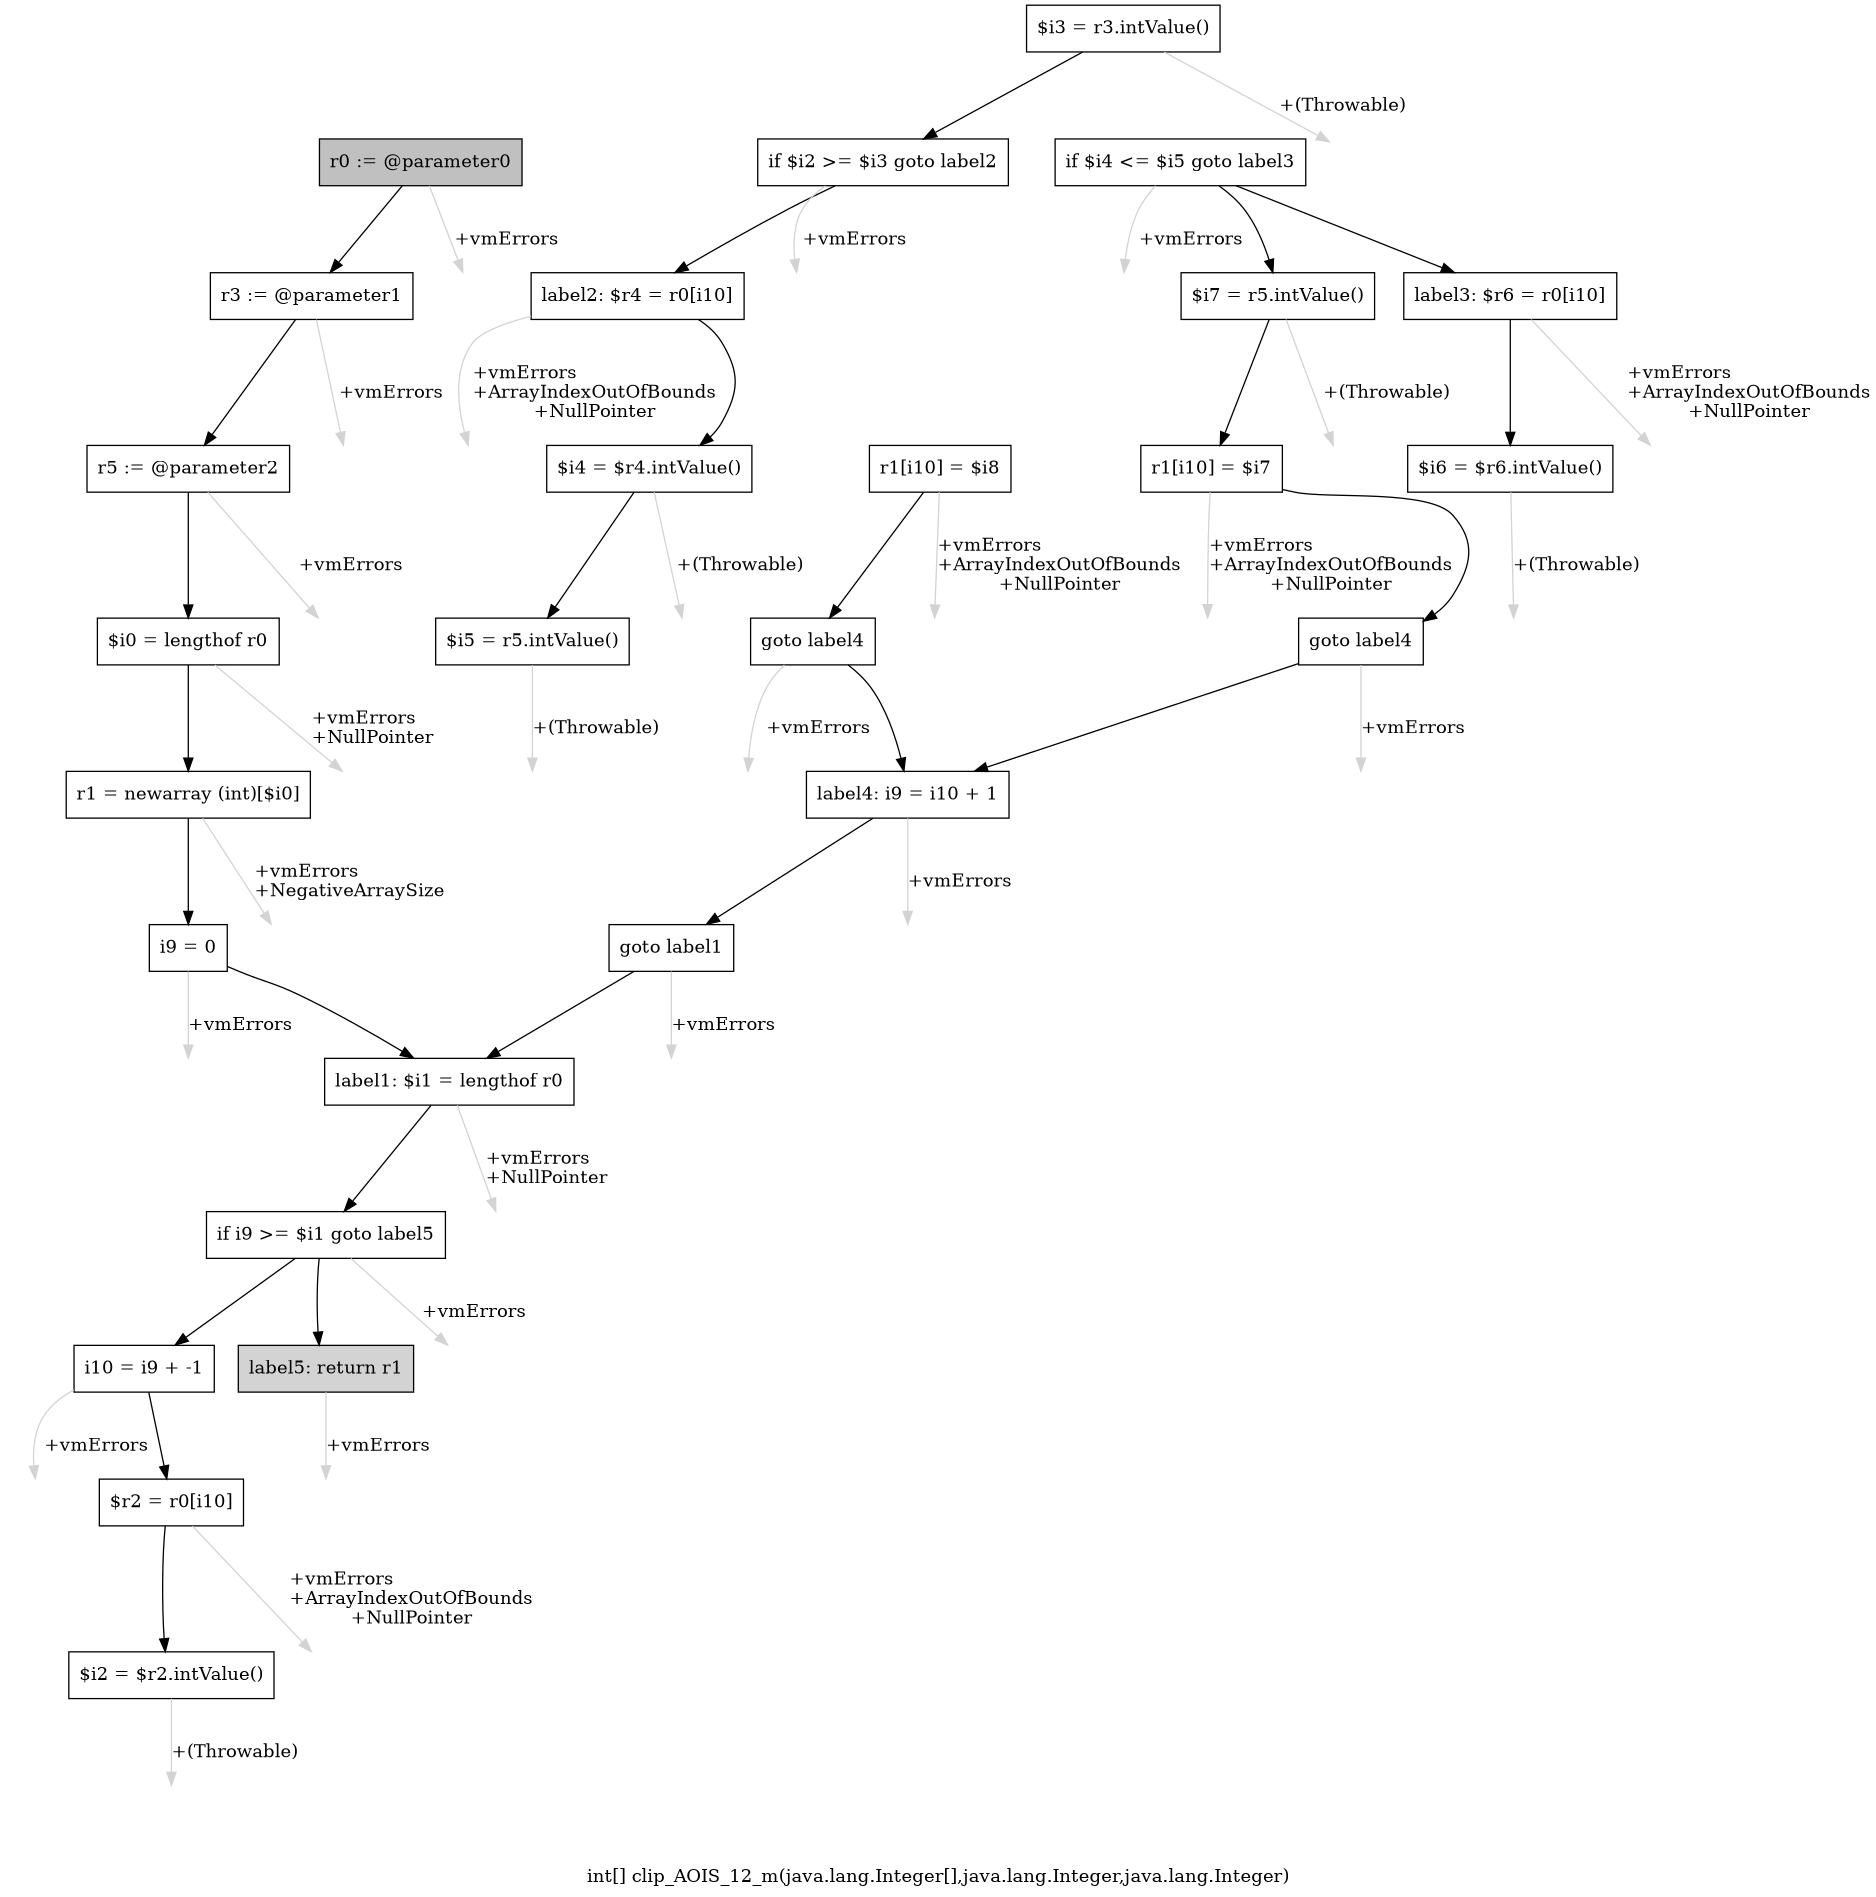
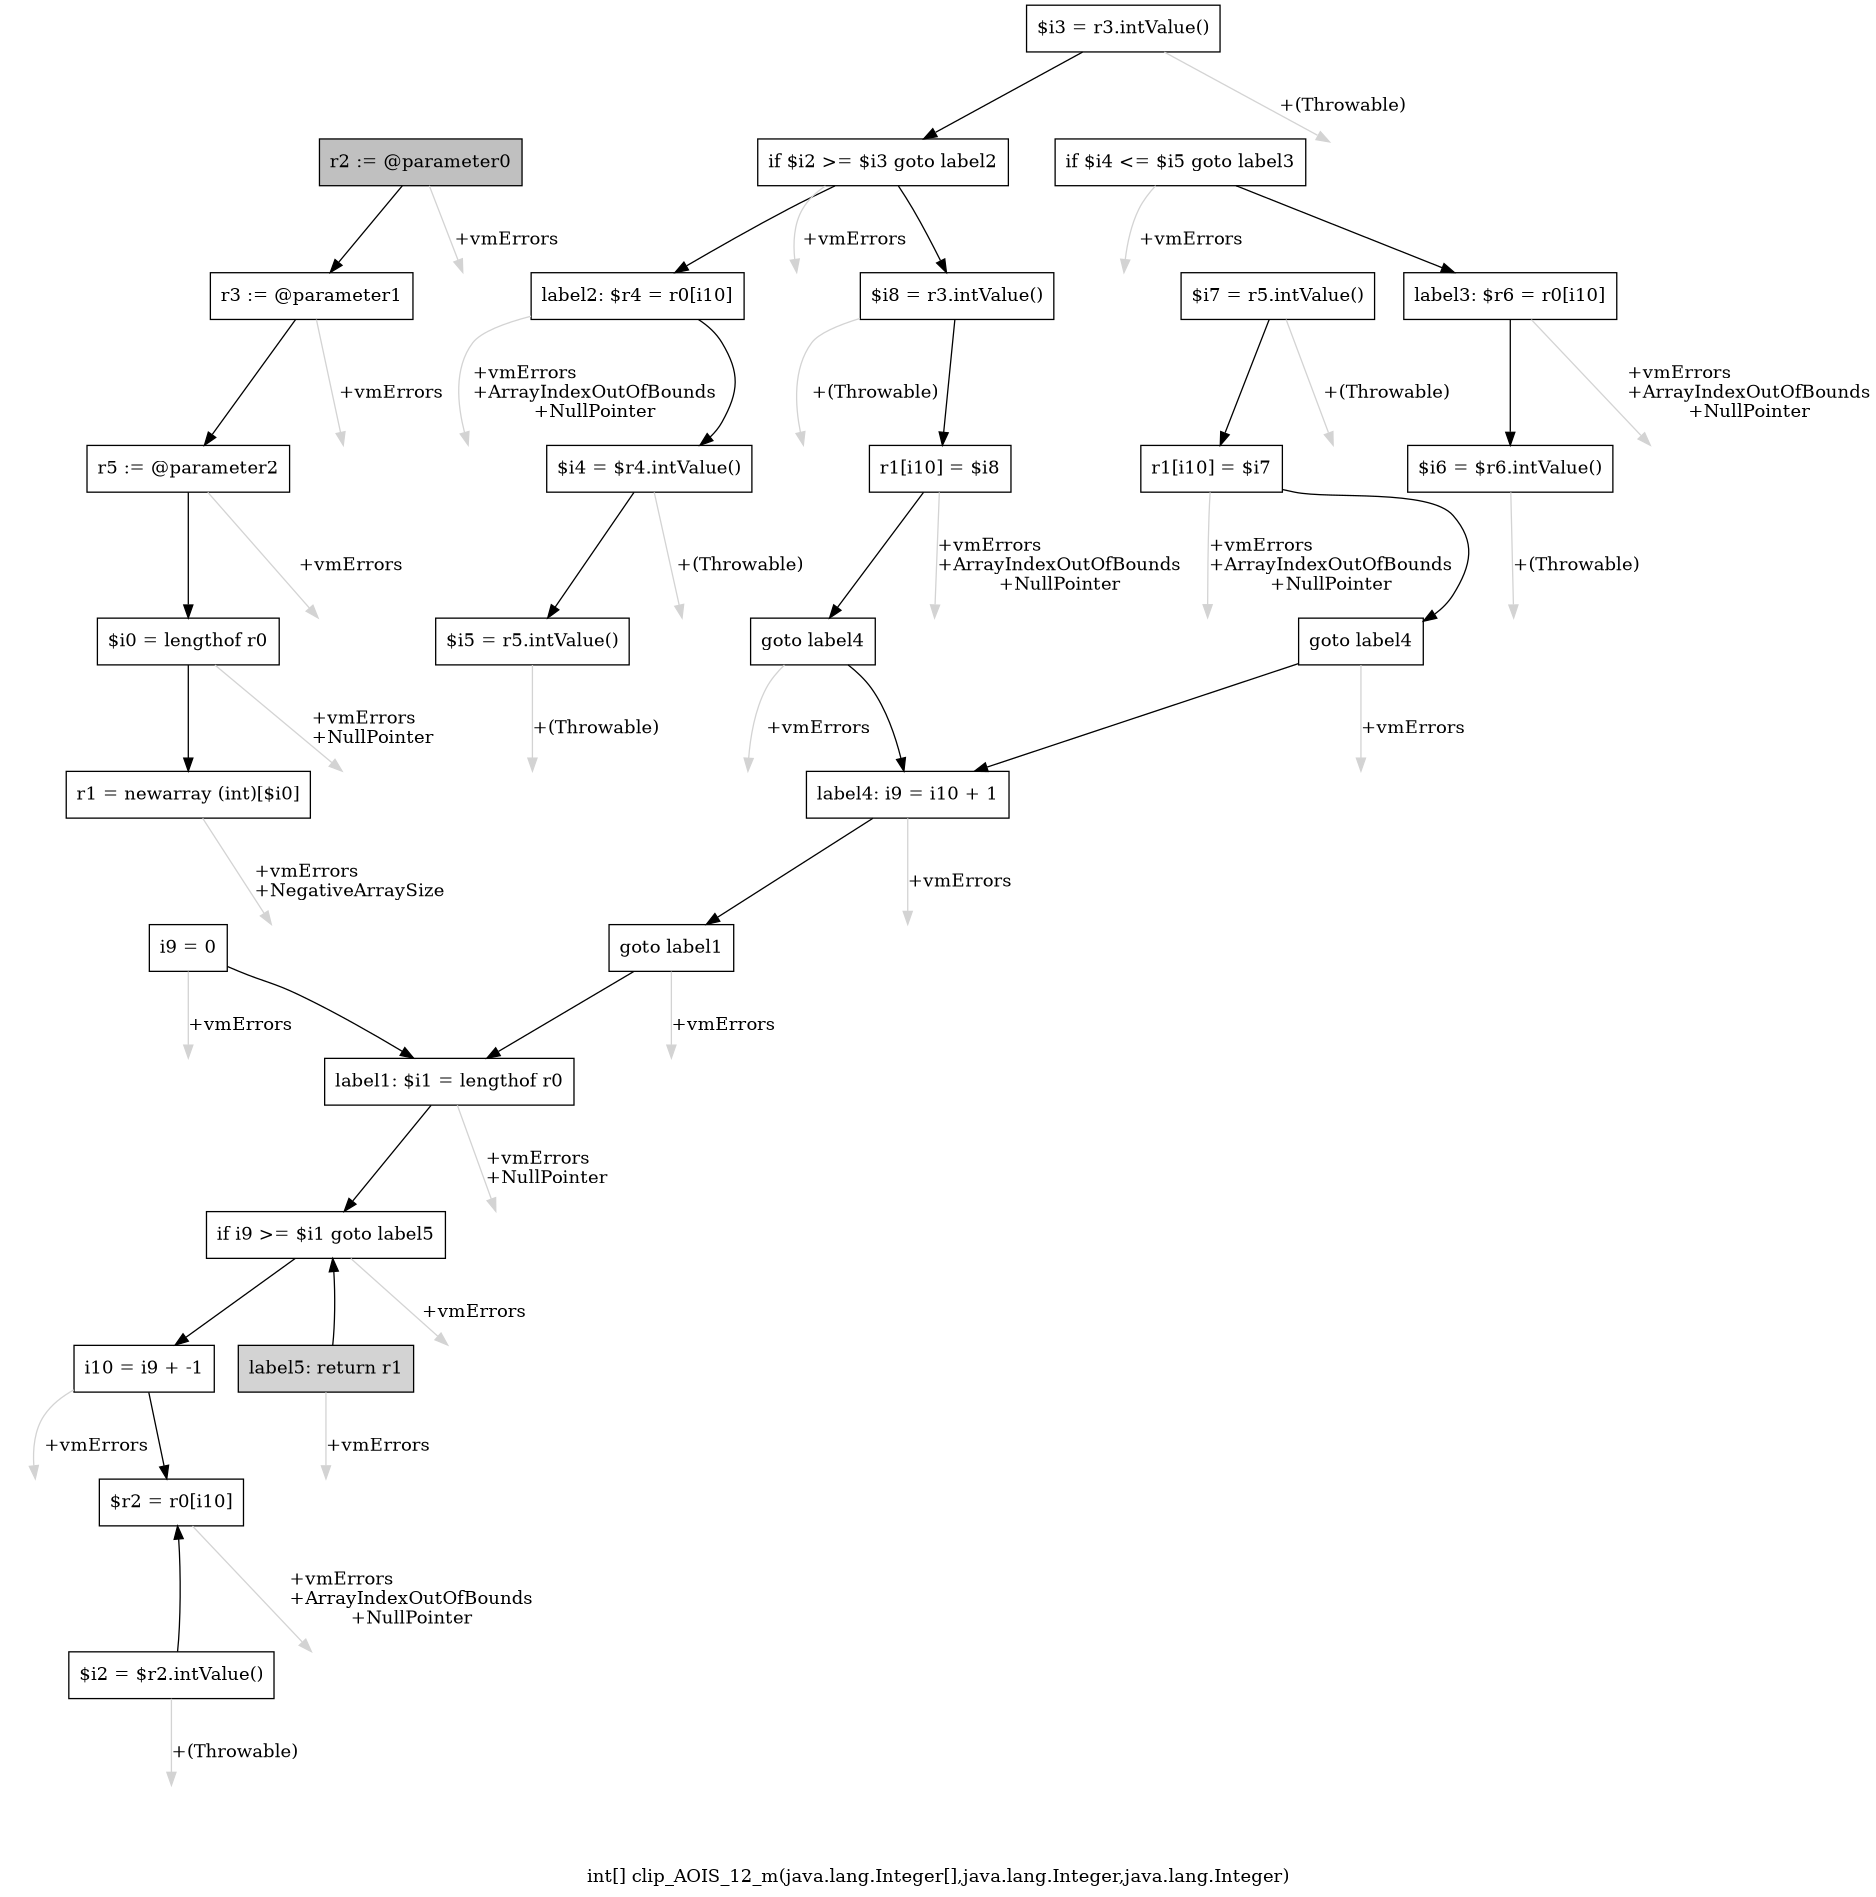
node "r0 := @parameter0": label "r0 := @parameter0" -> "r2 := @parameter0"
edge "if $i4 <= $i5 goto label3" -> "$i7 = r5.intValue()": removed
node "$i8 = r3.intValue()": added
edge "r1 = newarray (int)[$i0]" -> "i9 = 0": removed
edge "if i9 >= $i1 goto label5" -> "label5: return r1": reversed
edge "$r2 = r0[i10]" -> "$i2 = $r2.intValue()": reversed
